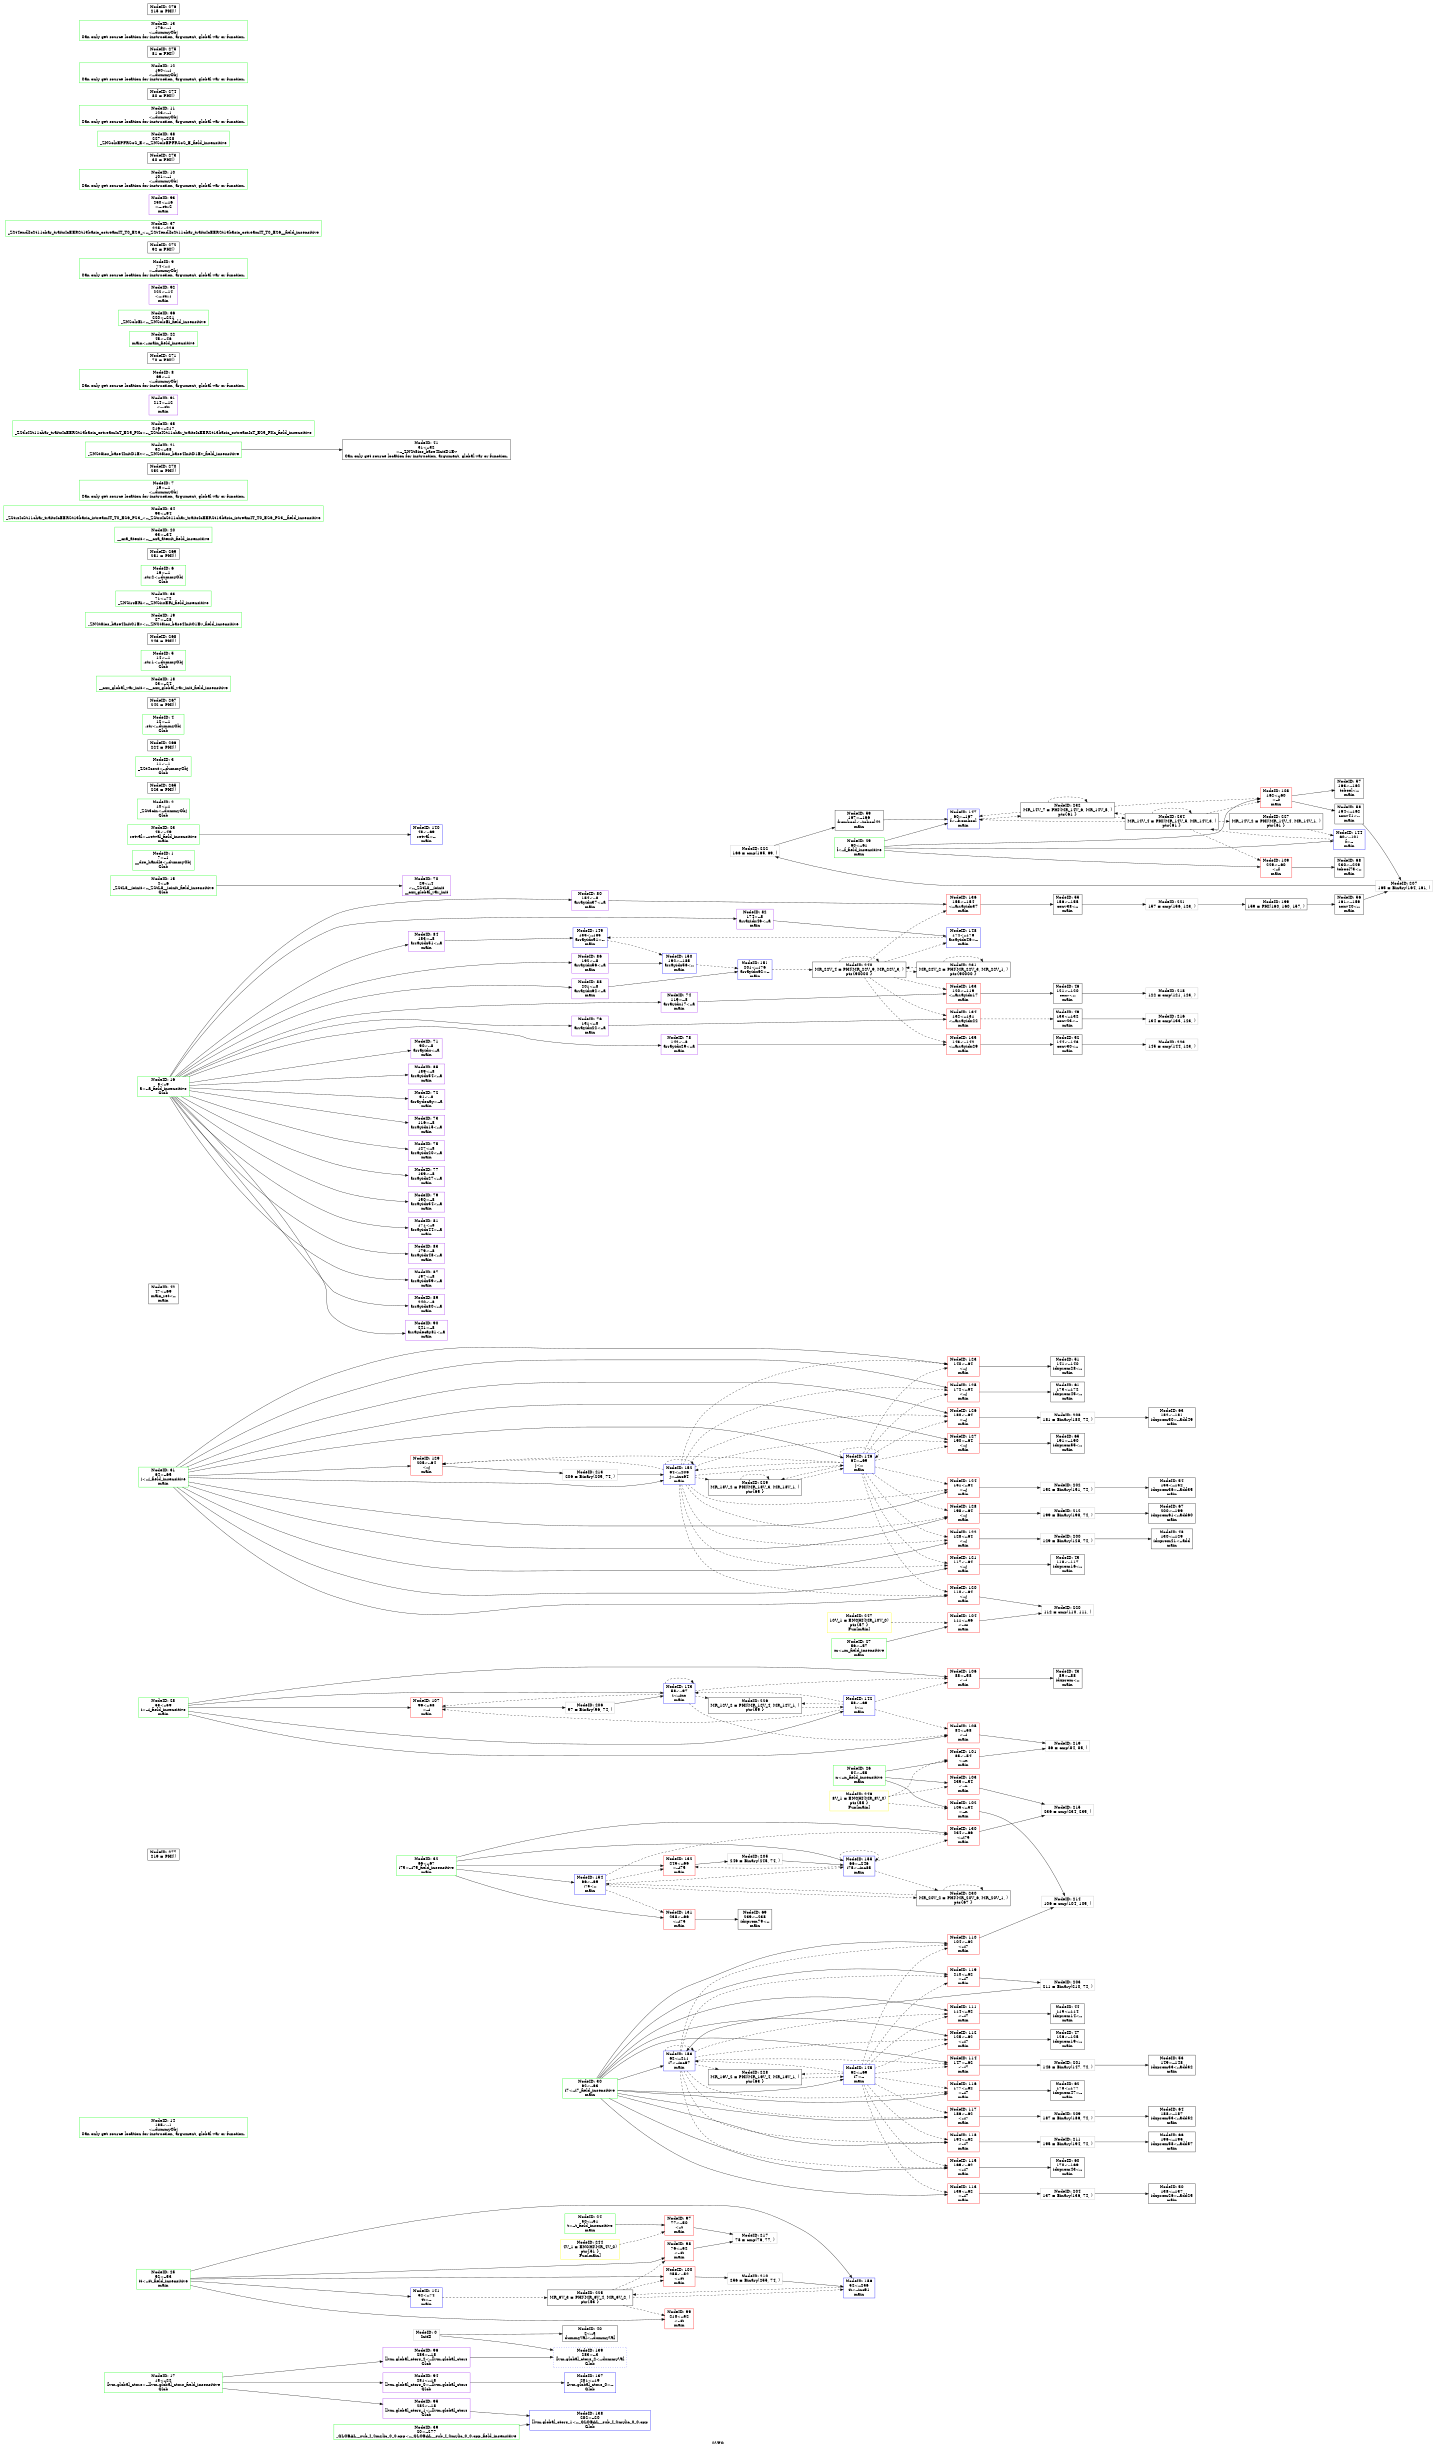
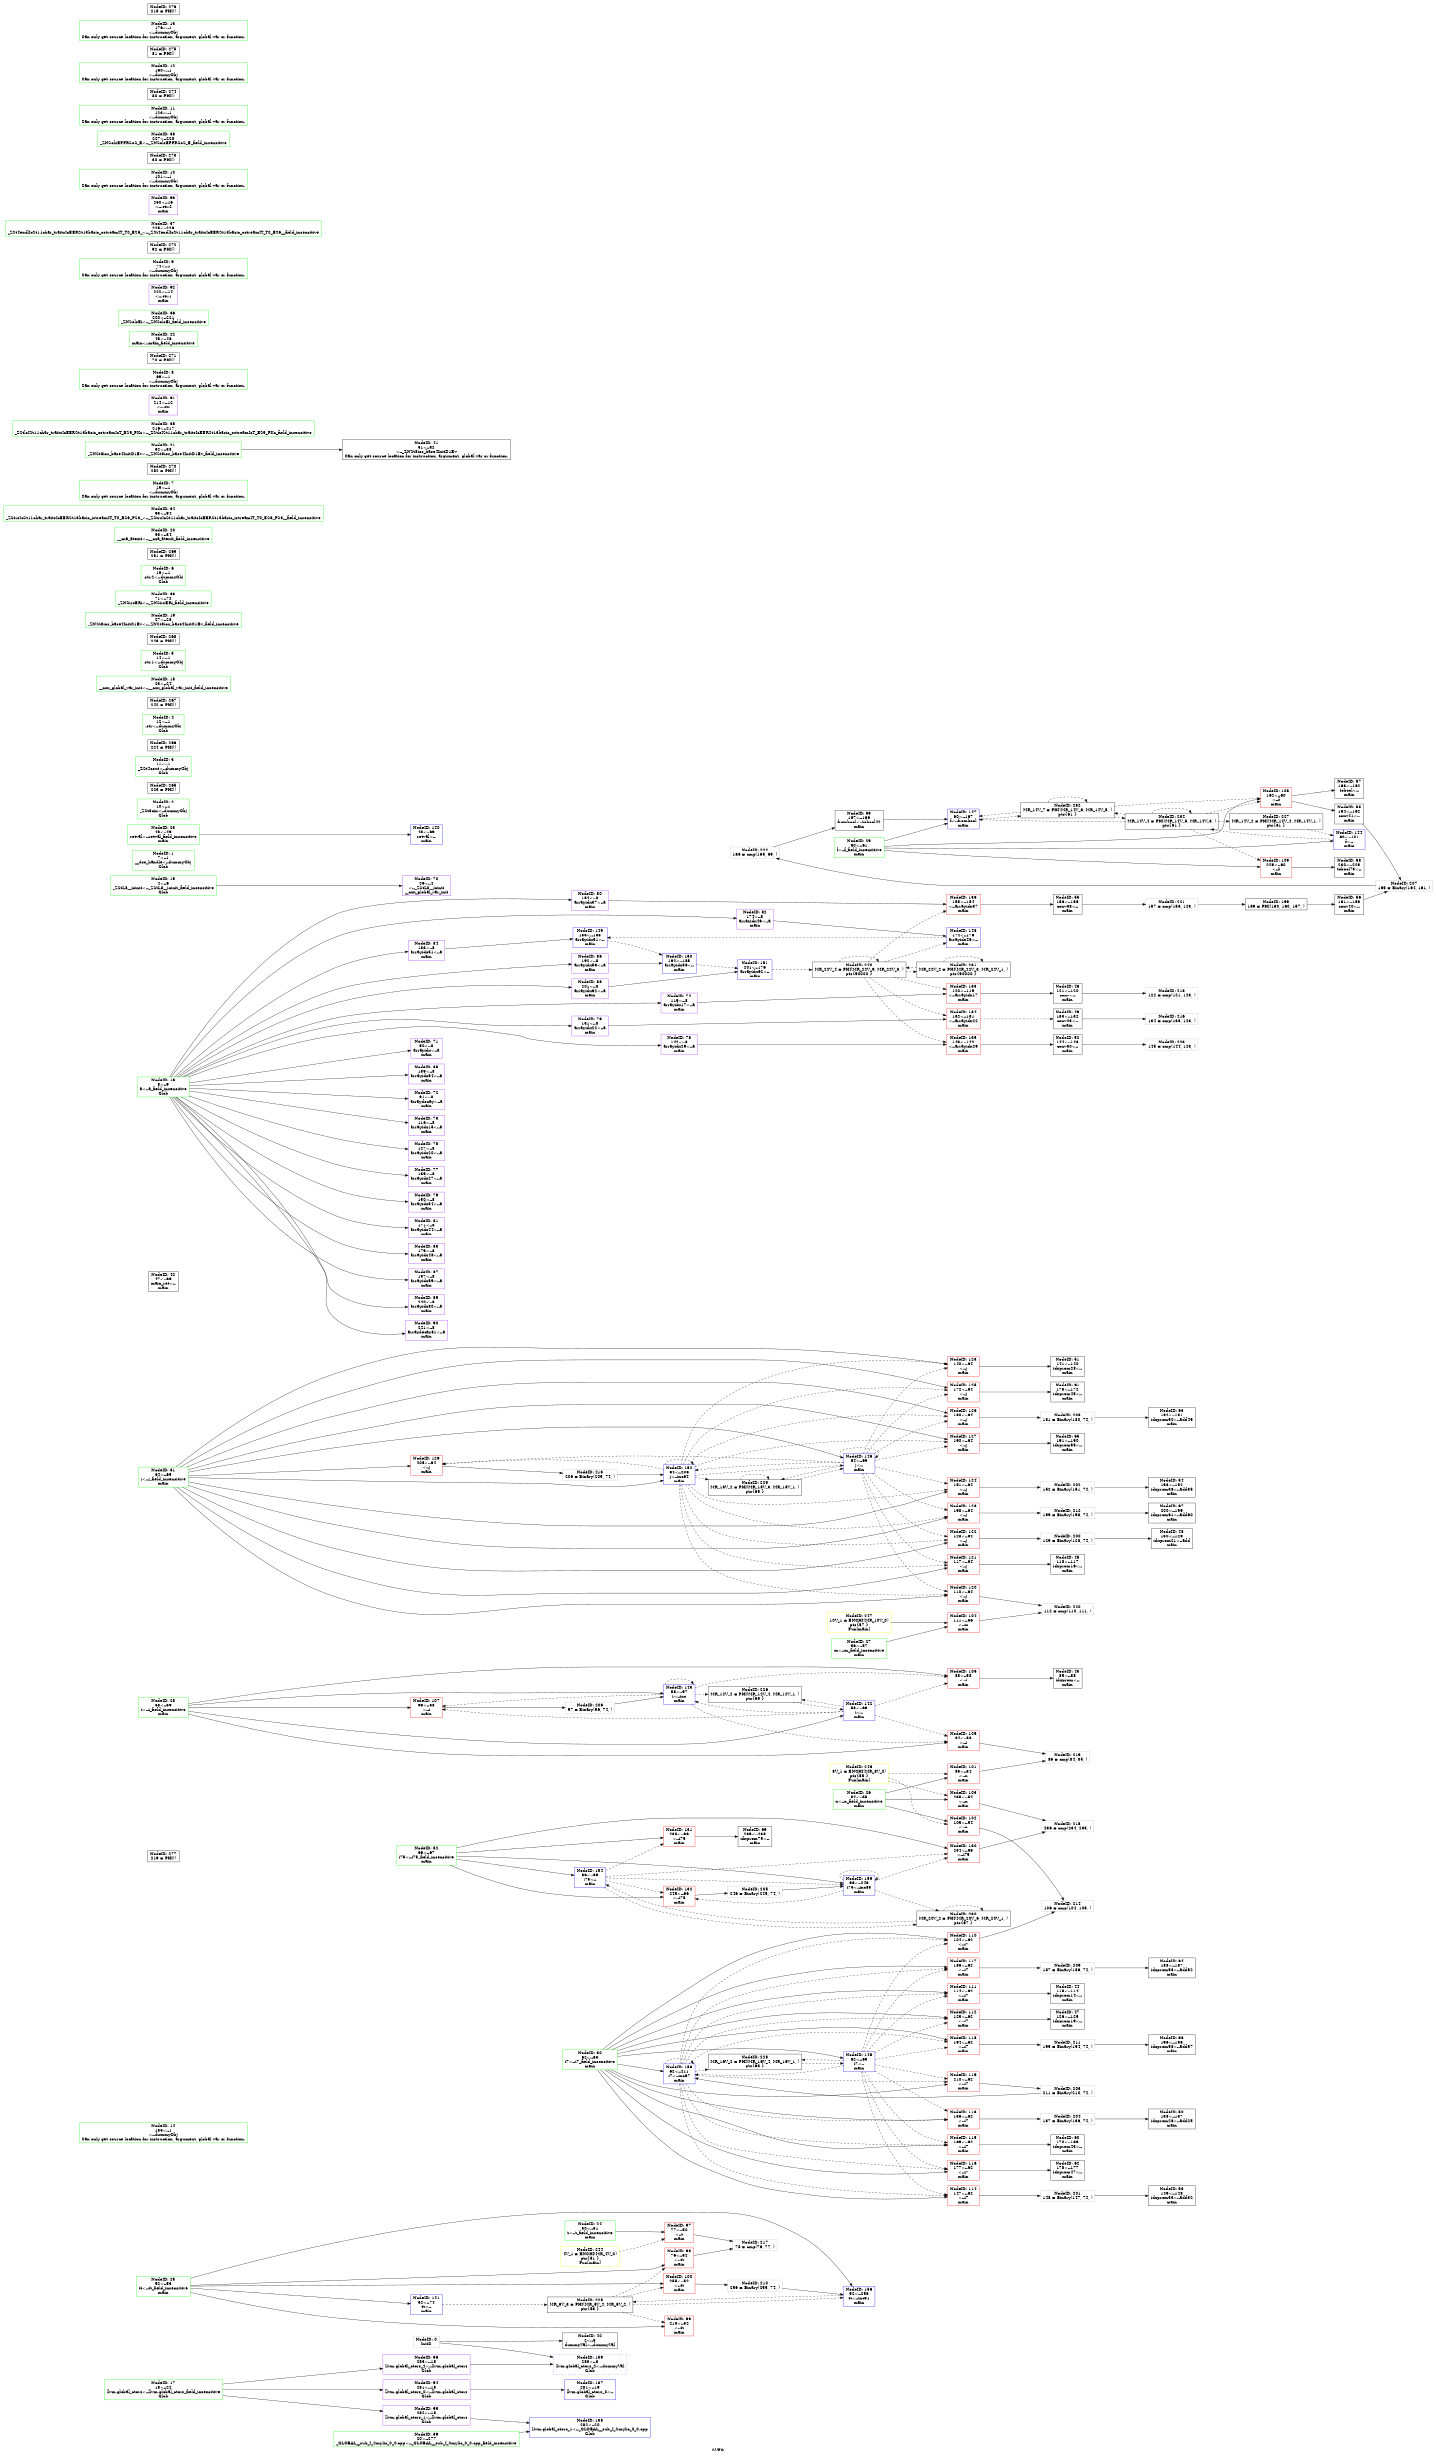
edge "NodeID: 247" -> "NodeID: 104": style dashed -> solid
edge "NodeID: 153" -> "NodeID: 113": added
